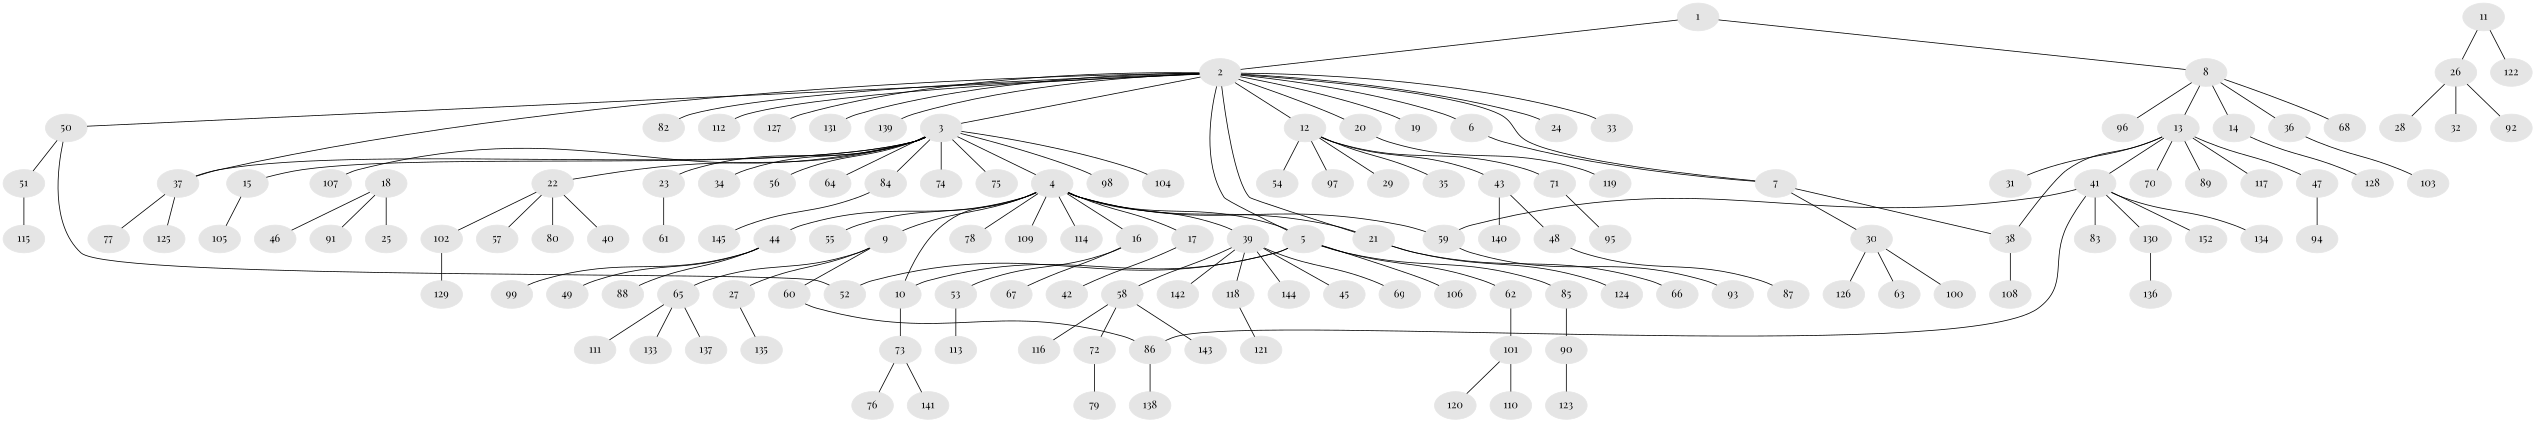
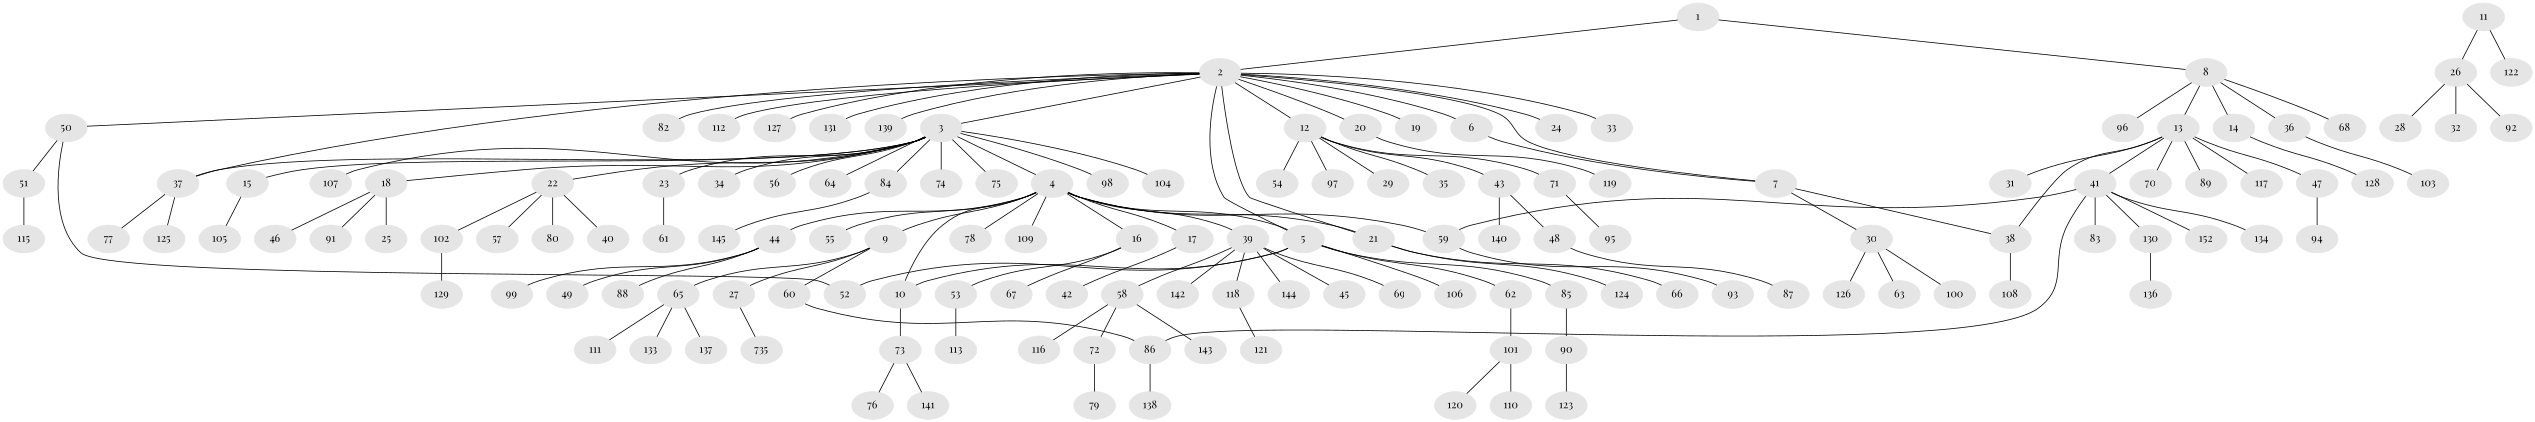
edge "3" -- "18": added
node "114": removed
node "135": label "135" -> "735"
